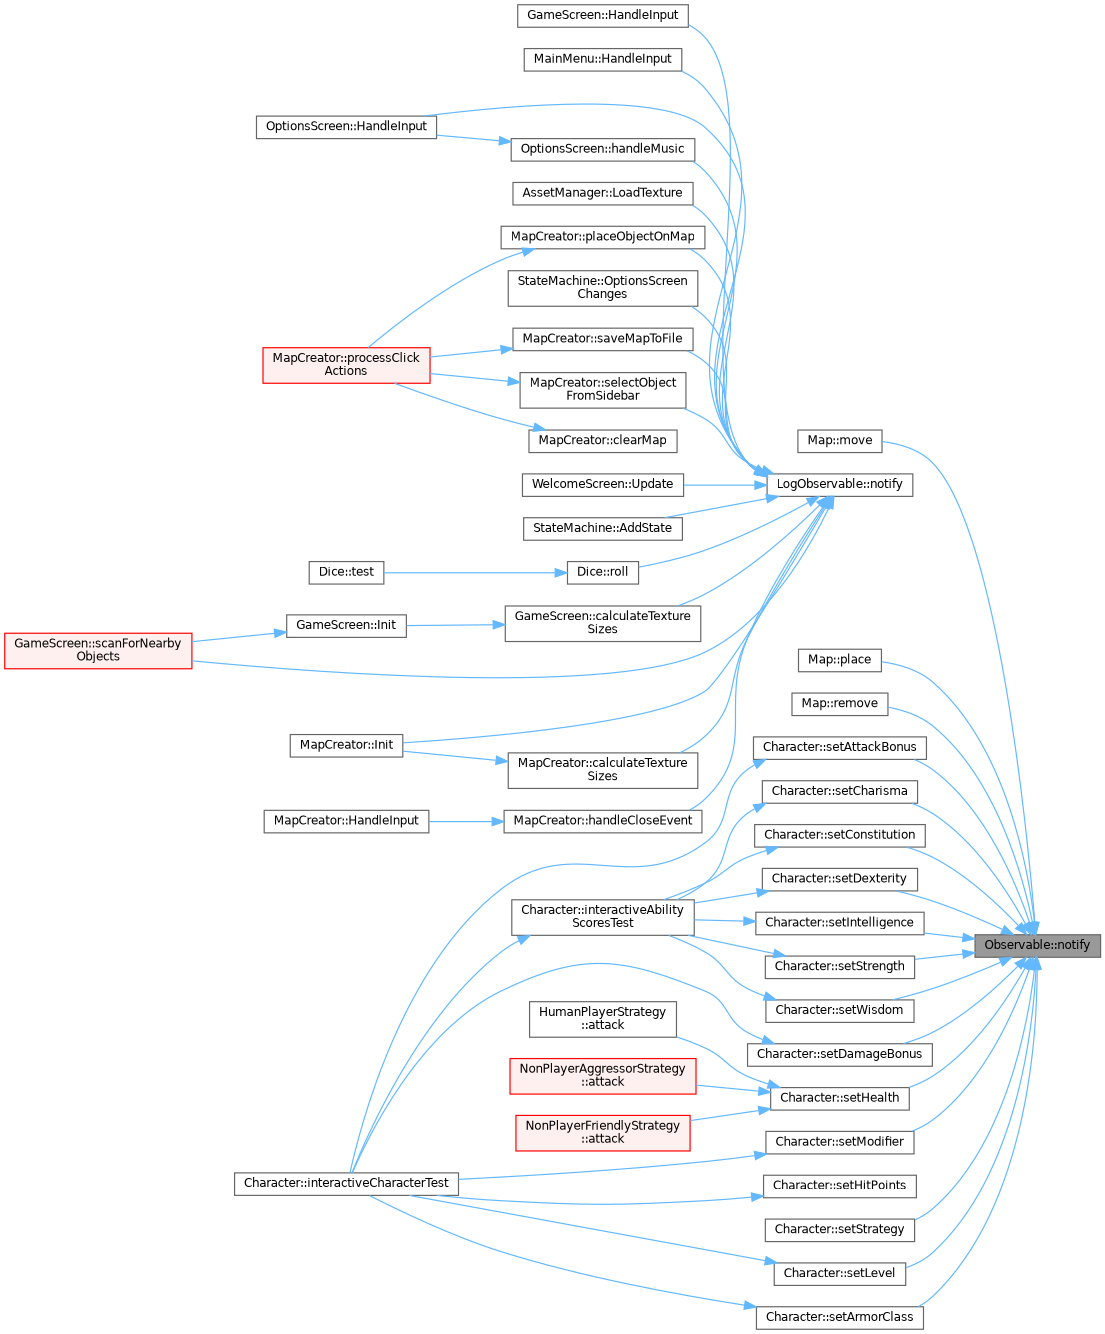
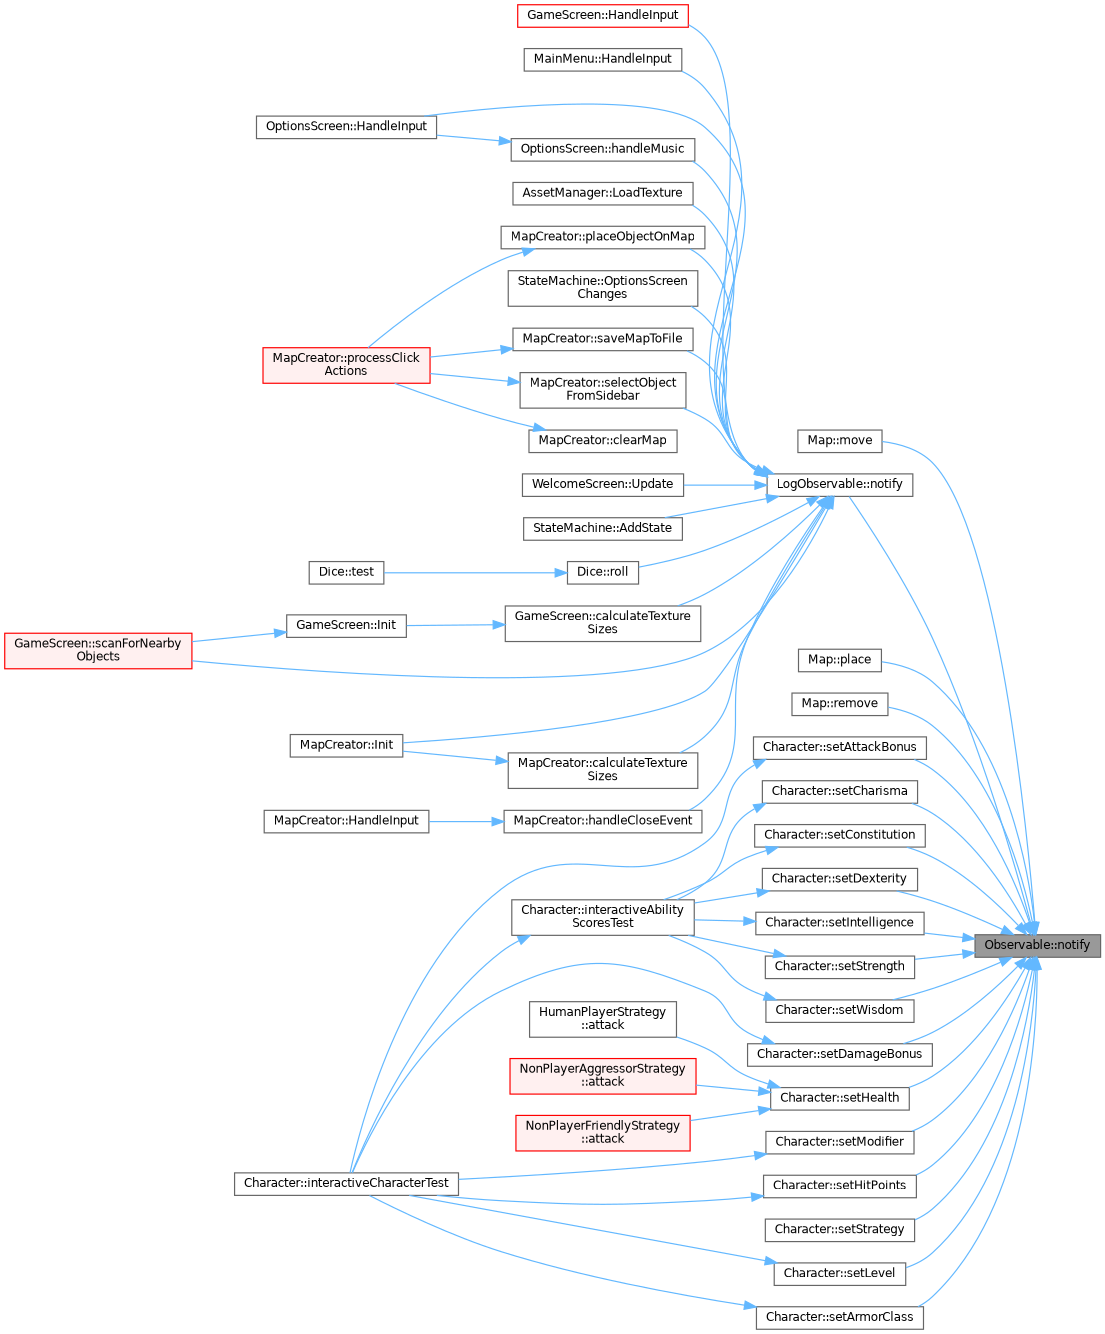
node "GameScreen::HandleInput": color grey40 -> red
edge "LogObservable::notify" -> "Observable::notify": added
edge "Character::setHitPoints" -> "Observable::notify": added
